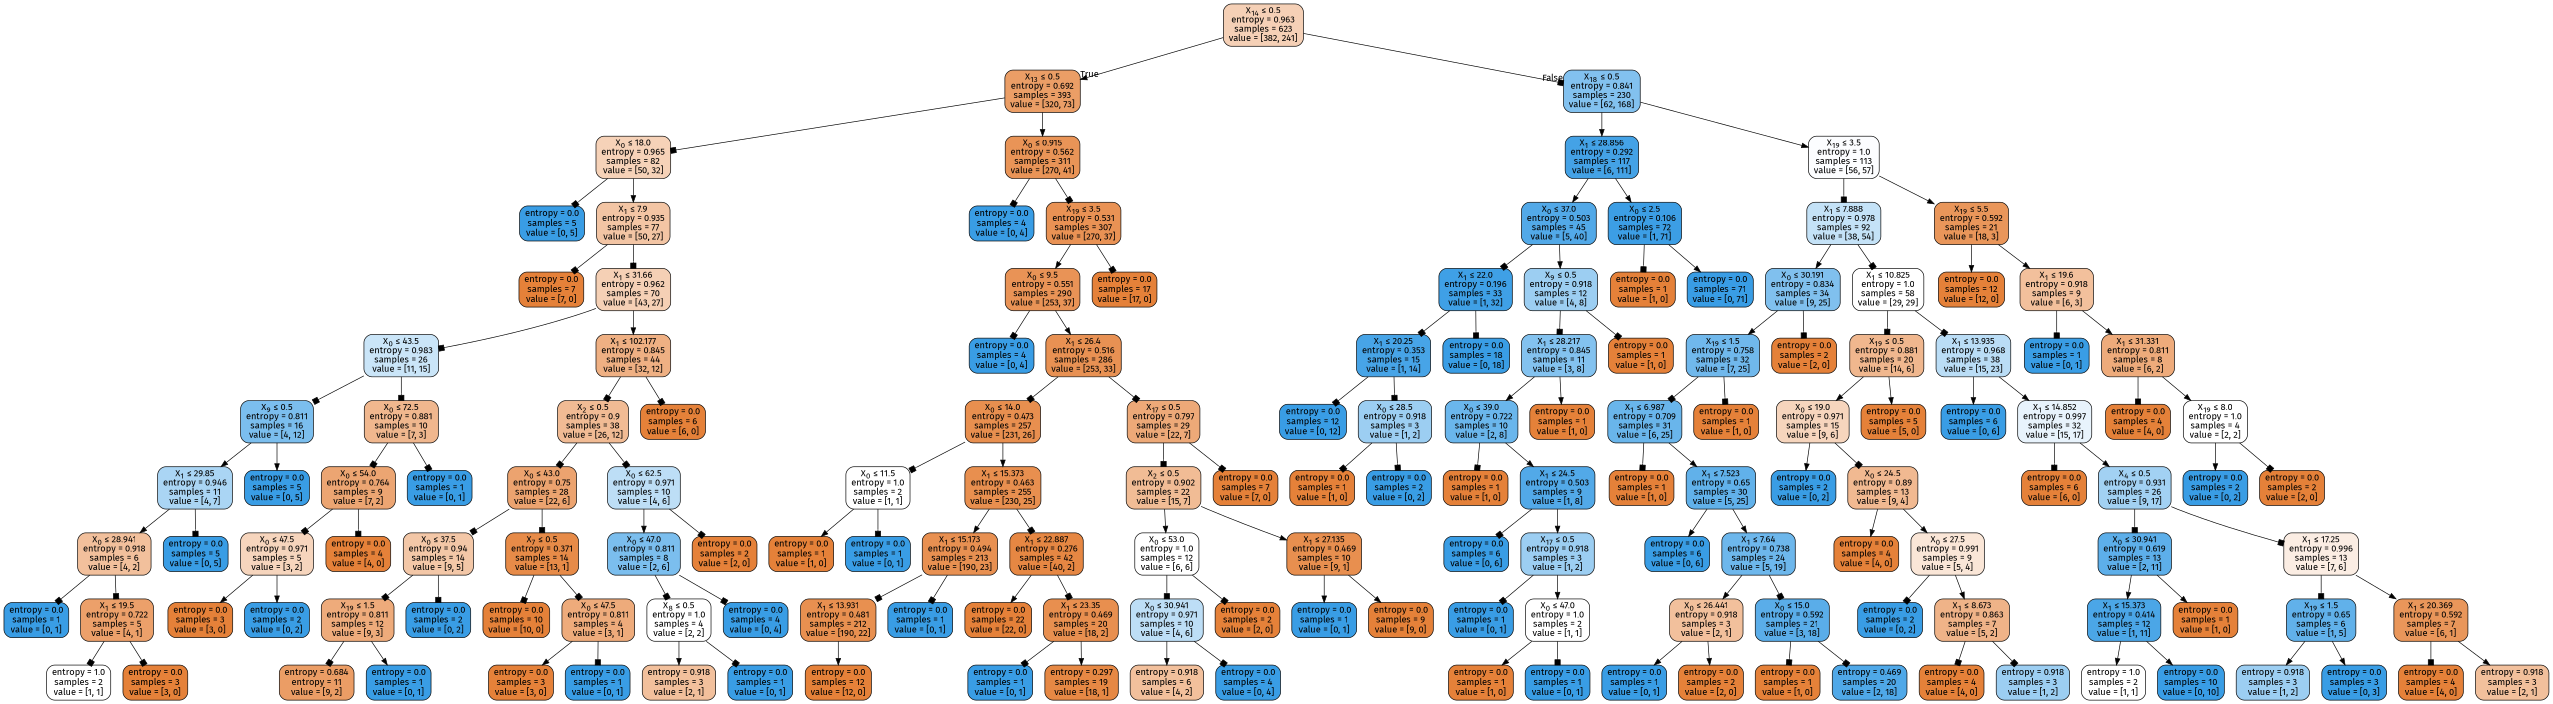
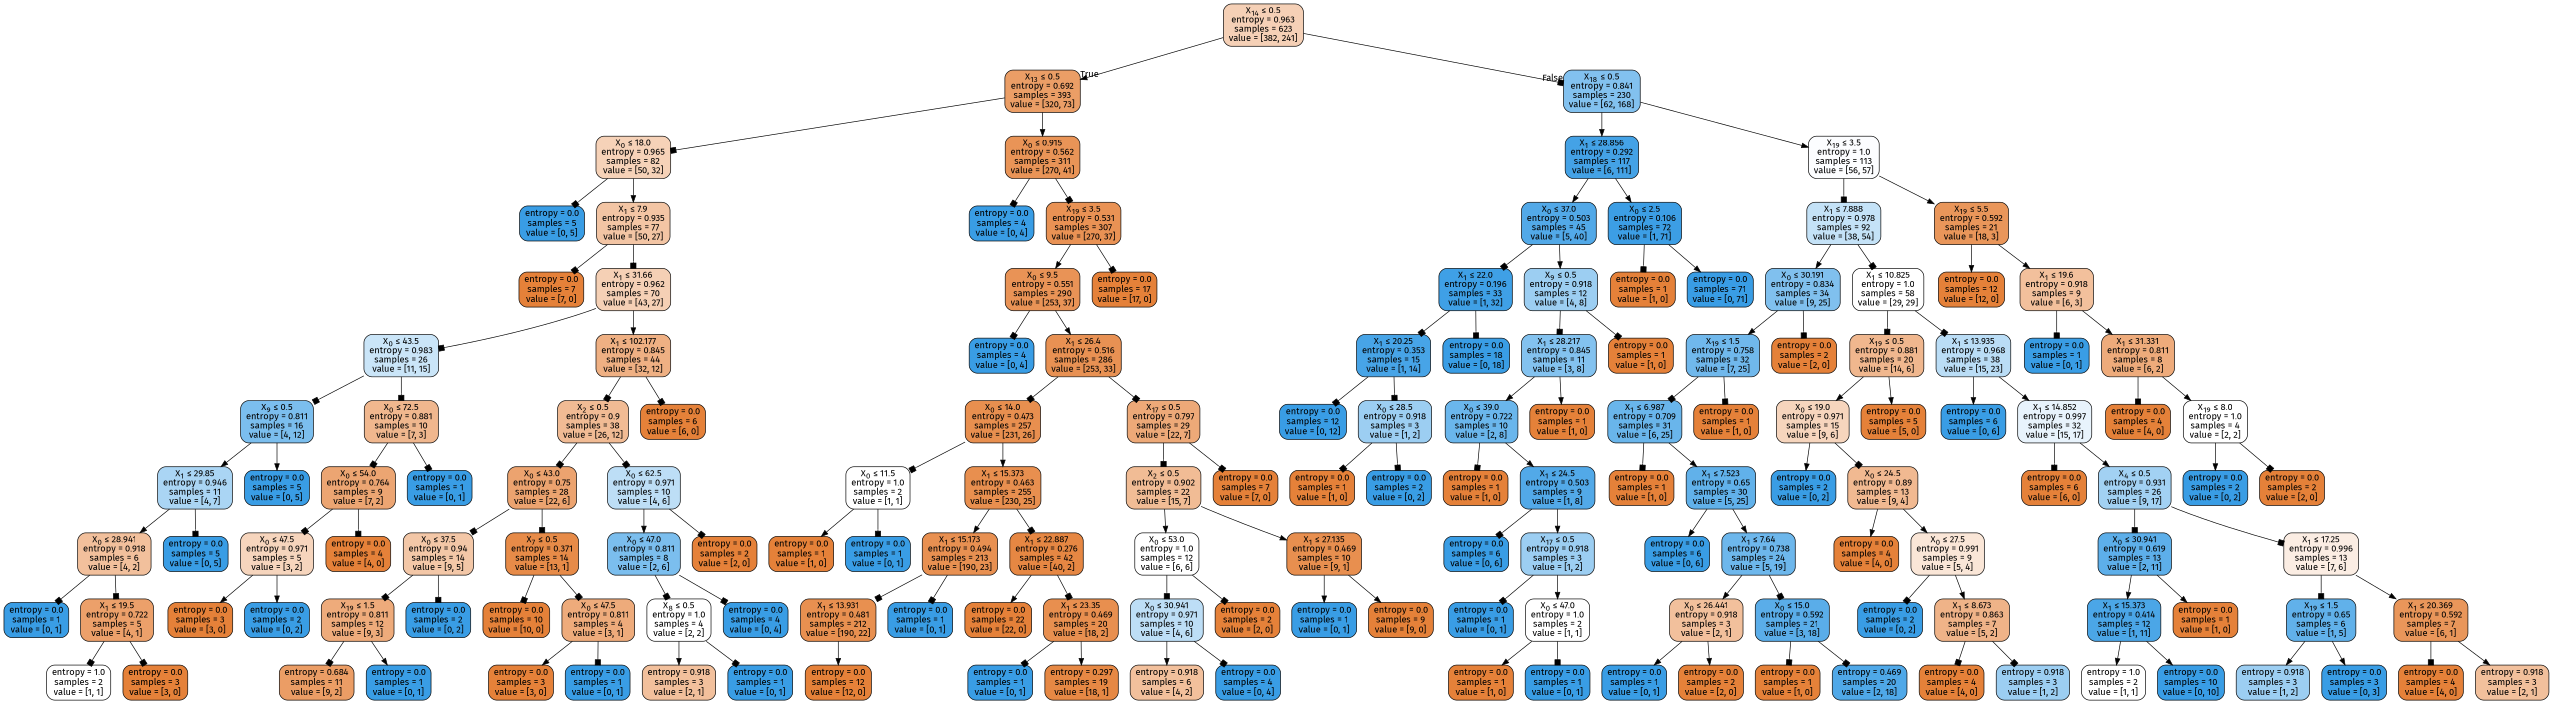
node "entropy = 0.684": text "entropy = 11" -> "samples = 11"
